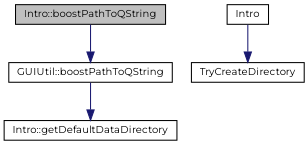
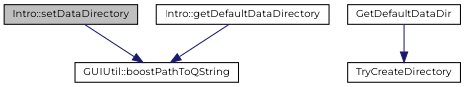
node "Intro::boostPathToQString": label "Intro::boostPathToQString" -> "Intro::setDataDirectory"
node "Intro": label "Intro" -> "GetDefaultDataDir"
edge "GUIUtil::boostPathToQString" -> "Intro::getDefaultDataDirectory": reversed
